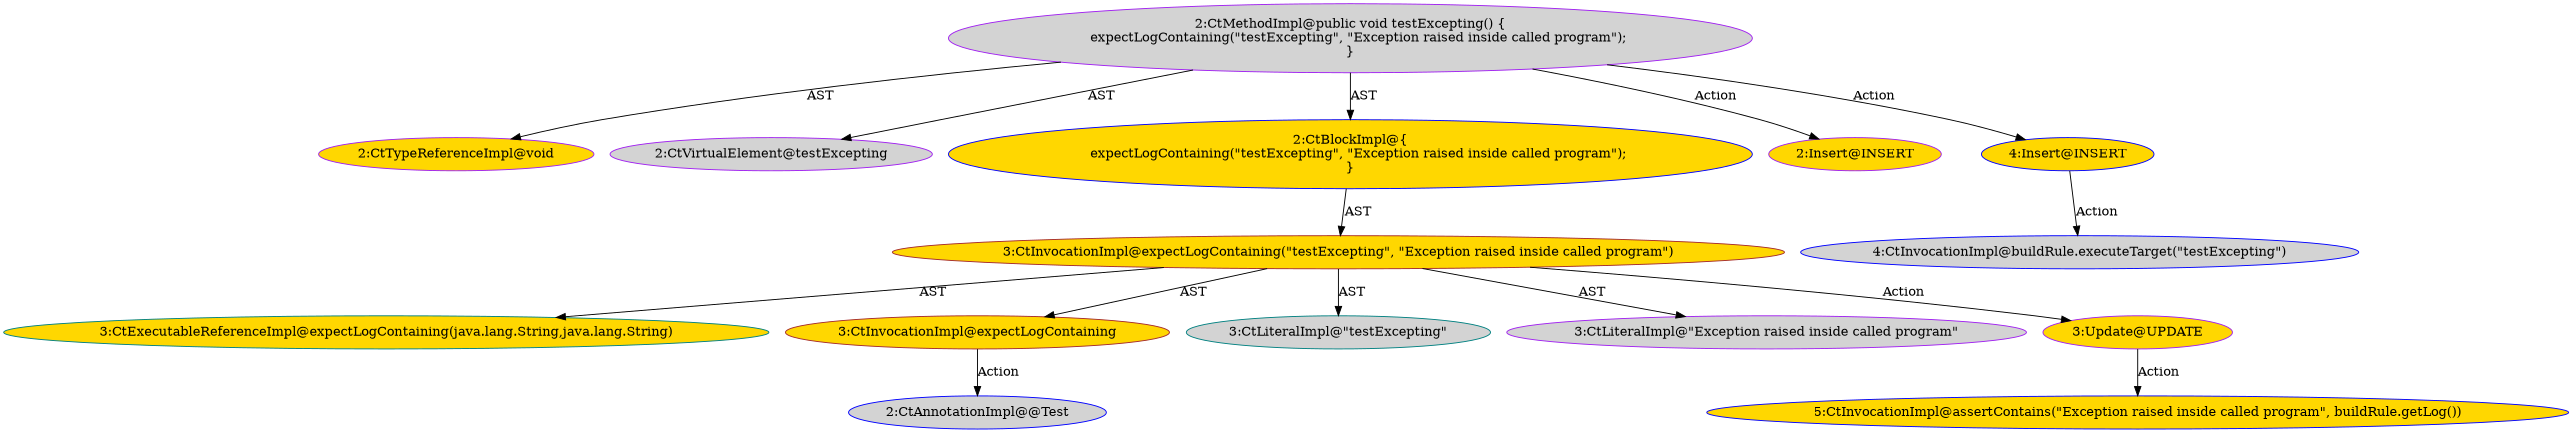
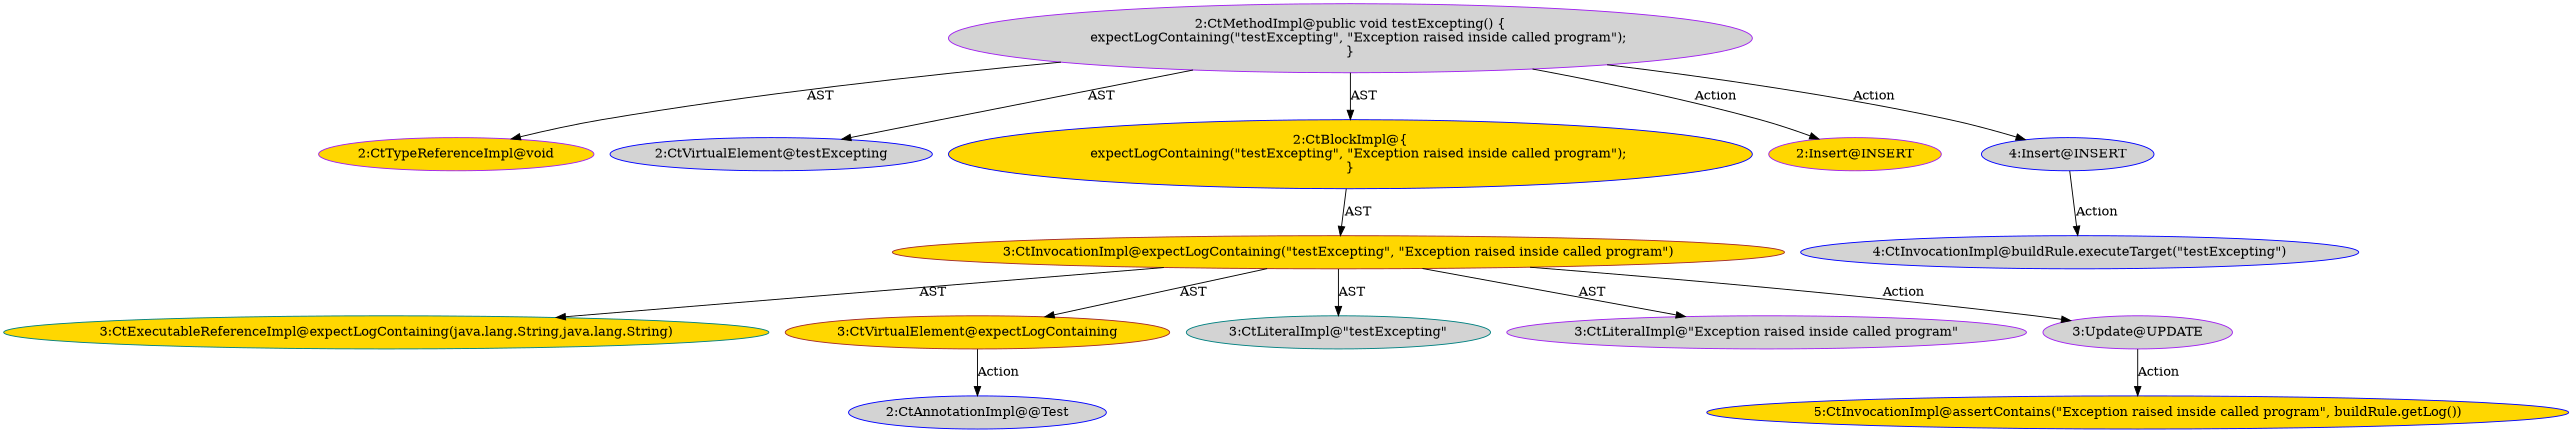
node "2:CtVirtualElement@testExcepting": color purple -> blue
node "4:Insert@INSERT": fillcolor gold -> lightgrey
node "3:CtInvocationImpl@expectLogContaining": label "3:CtInvocationImpl@expectLogContaining" -> "3:CtVirtualElement@expectLogContaining"
node "3:Update@UPDATE": fillcolor gold -> lightgrey
